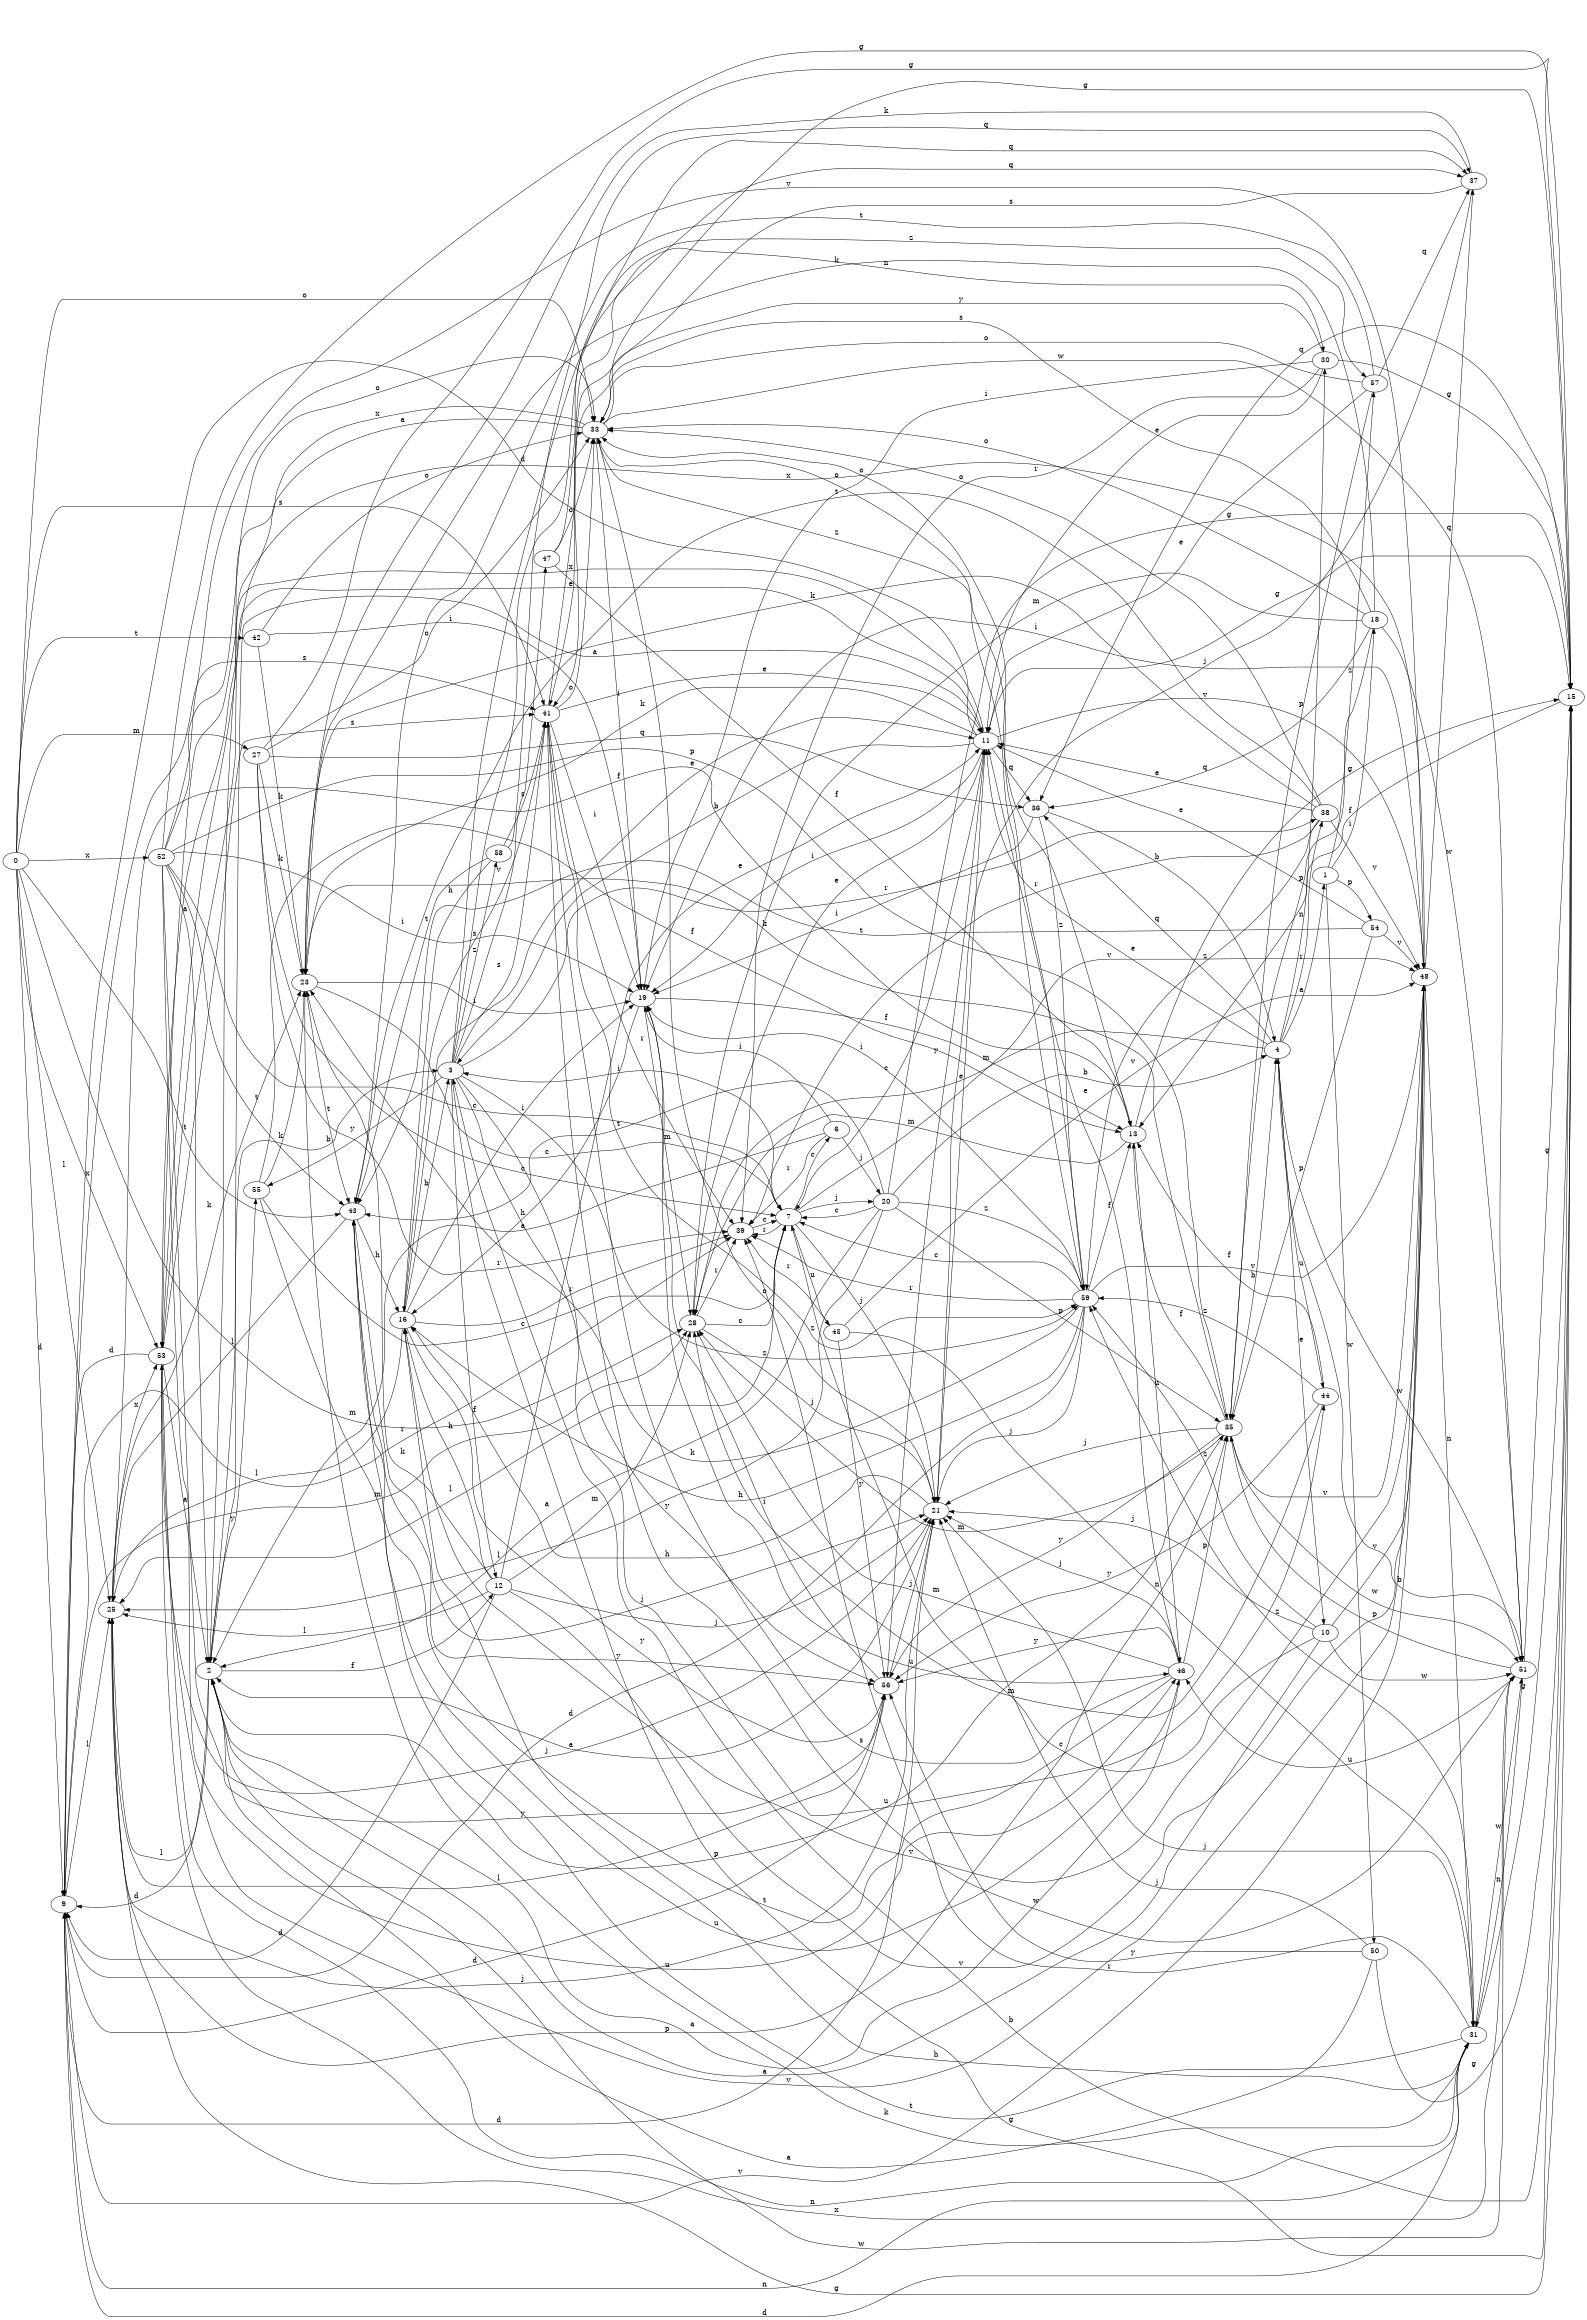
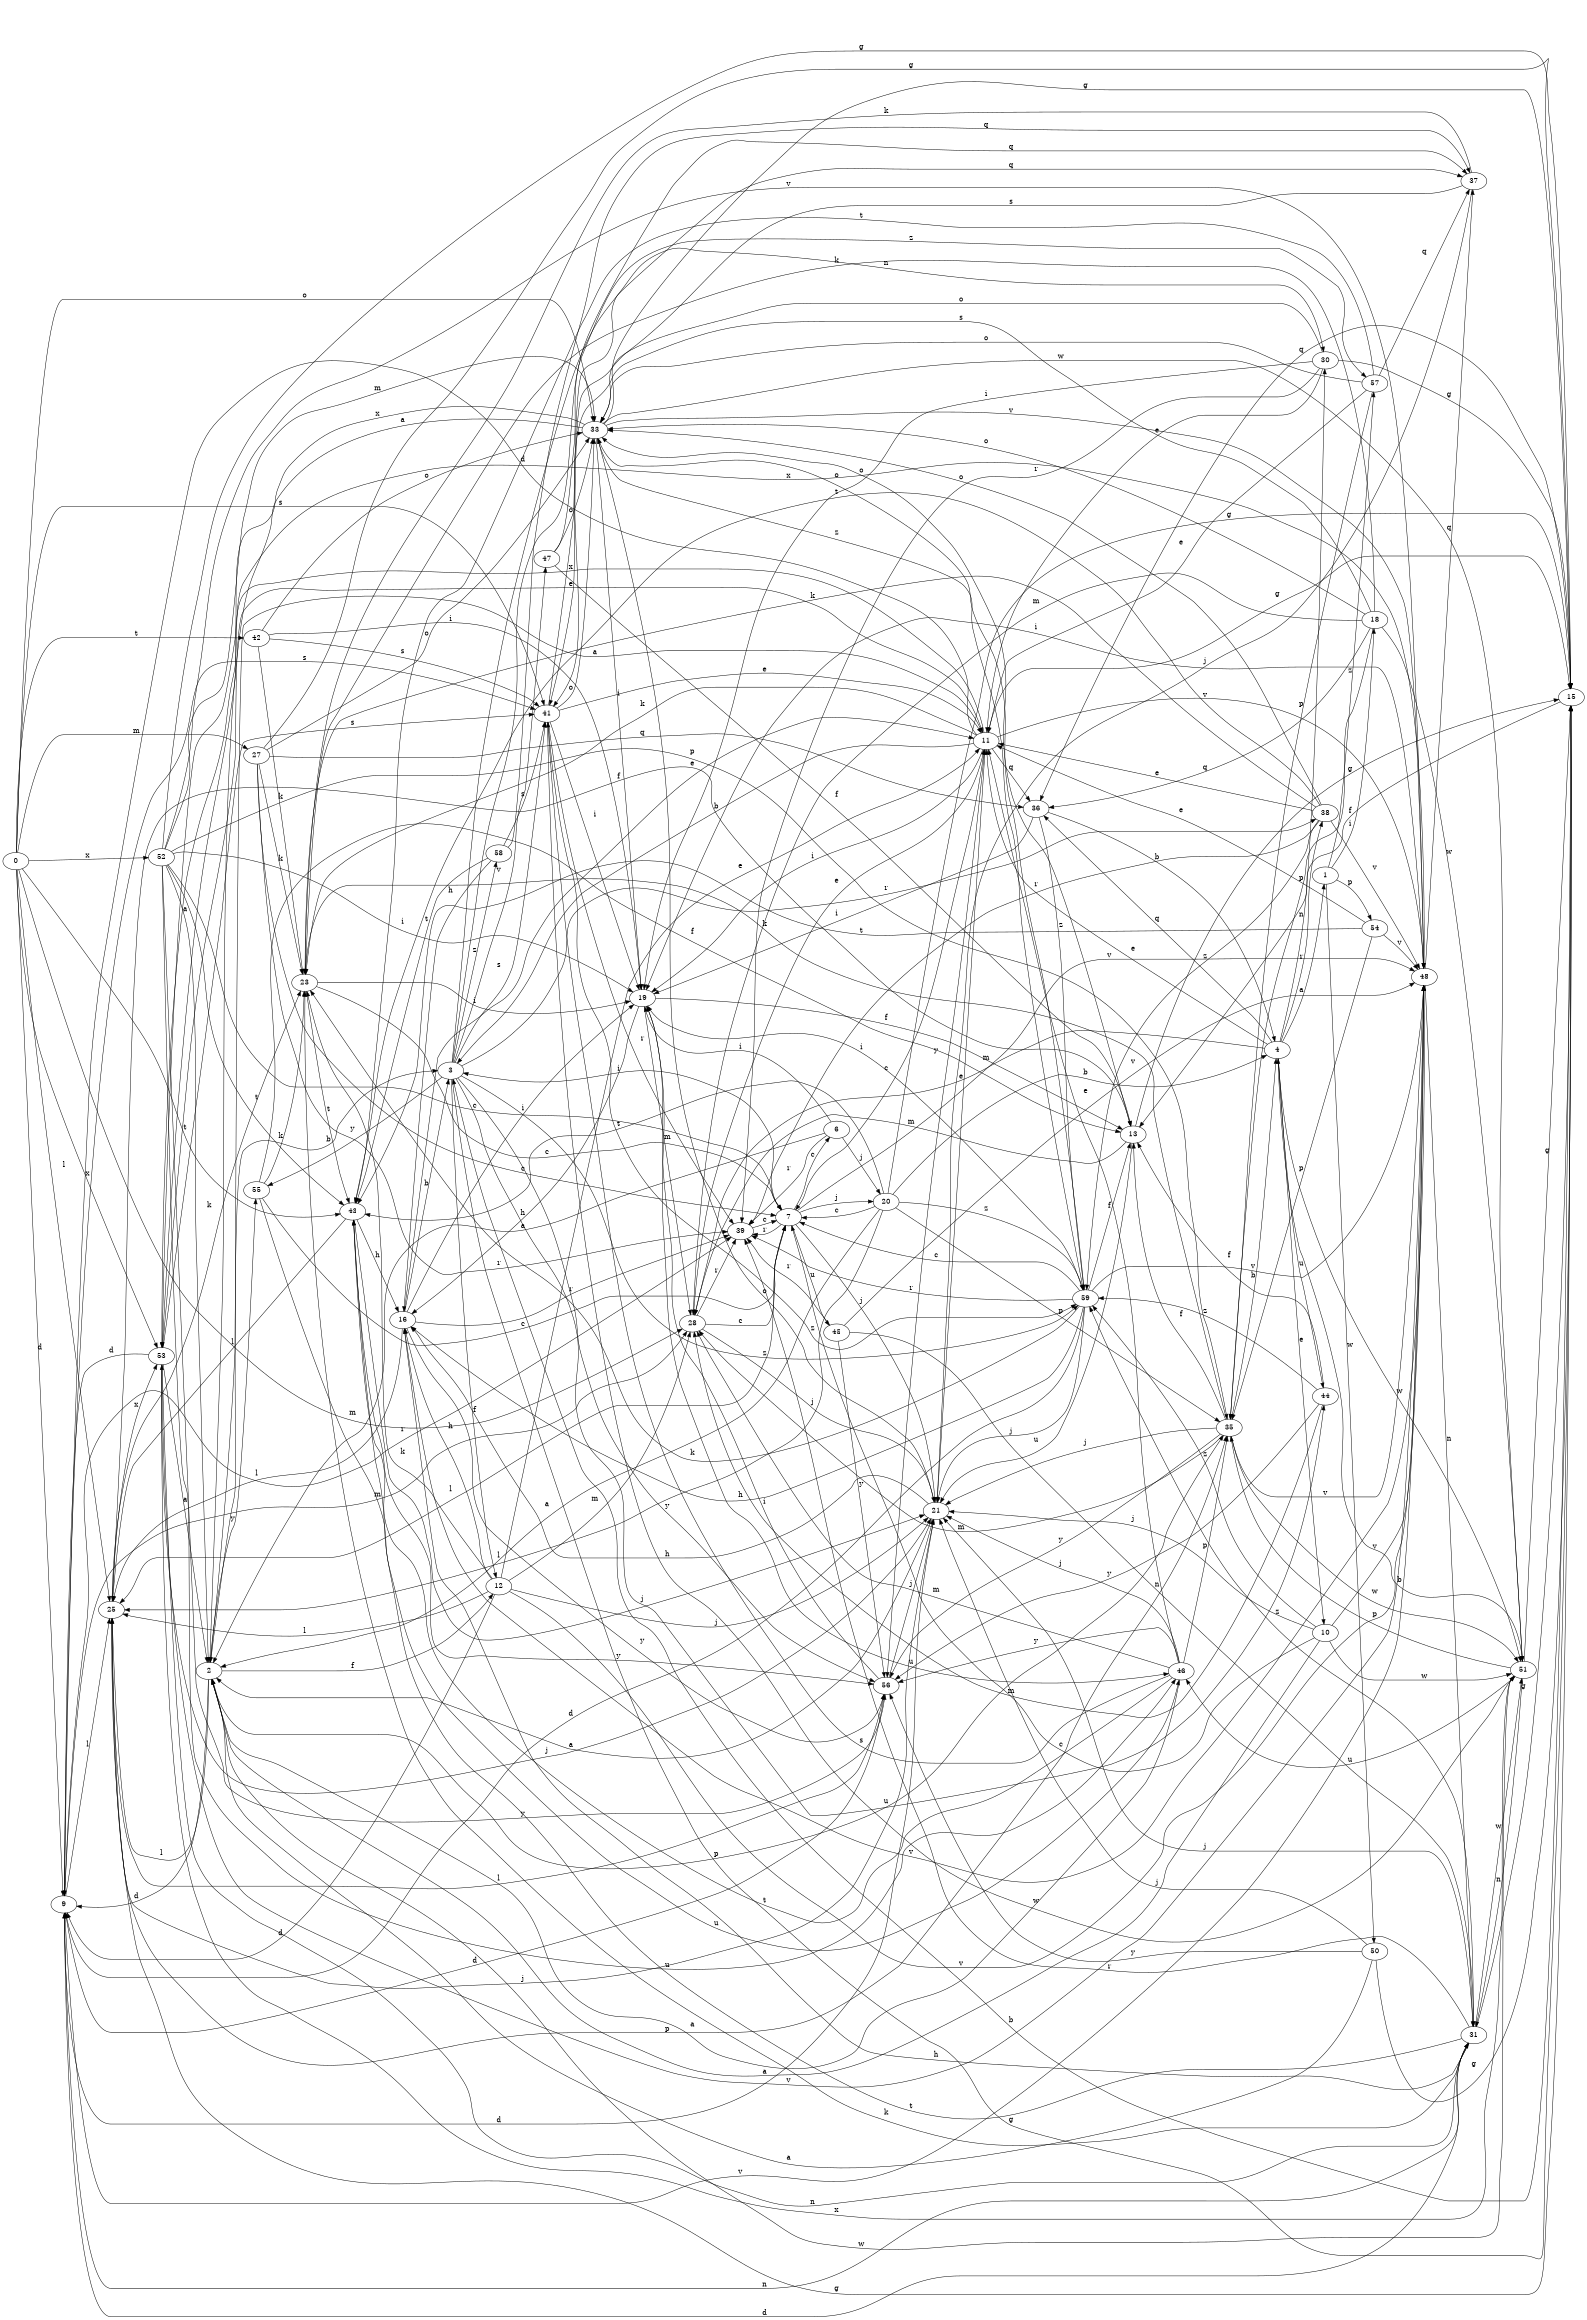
edge "30" -> "33": label "y" -> "o"
edge "52" -> "33": label "o" -> "m"
edge "33" -> "48": added, label "v"
edge "16" -> "41": now "42" -> "41"
edge "13" -> "46": now "13" -> "21"
